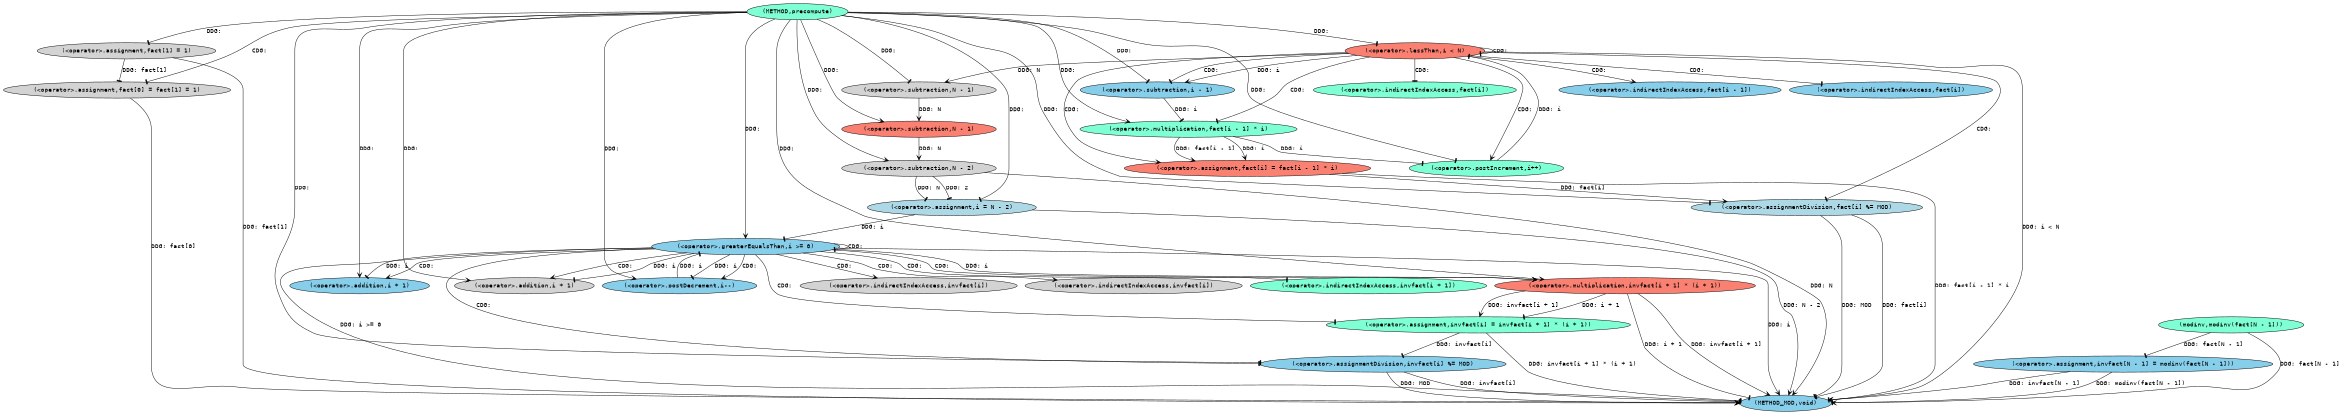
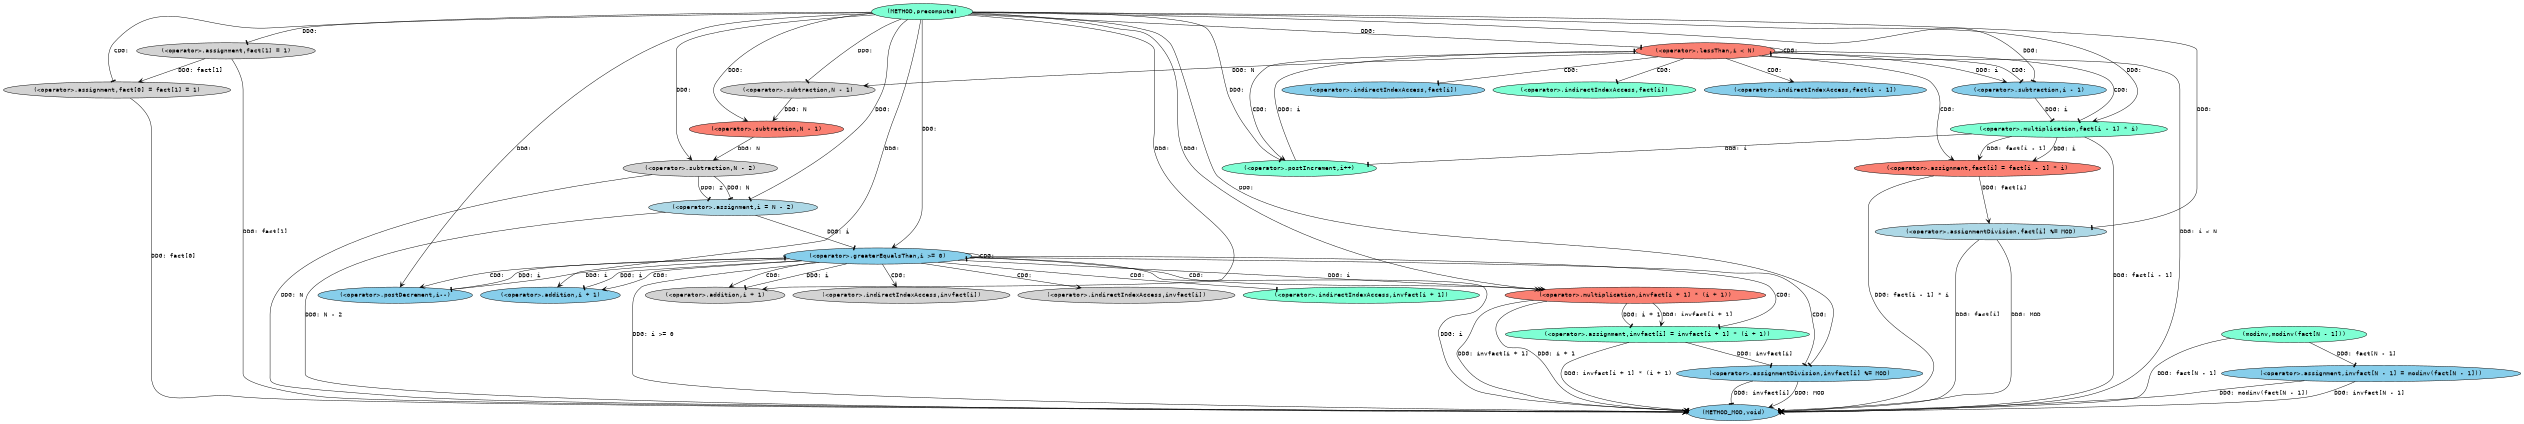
edge "(<operator>.lessThan,i < N)" -> "(<operator>.assignmentDivision,fact[i] %= MOD)": removed, label "CDG:"
edge "(<operator>.assignment,fact[1] = 1)" -> "(<operator>.assignment,fact[0] = fact[1] = 1)": arrowhead tee -> vee
edge "(<operator>.multiplication,fact[i - 1] * i)" -> "(METHOD_MOD,void)": added, label "DDG: fact[i - 1]"
